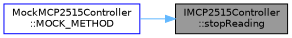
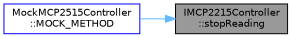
node "IMCP2515Controller ::stopReading": label "IMCP2515Controller ::stopReading" -> "IMCP2215Controller ::stopReading"
